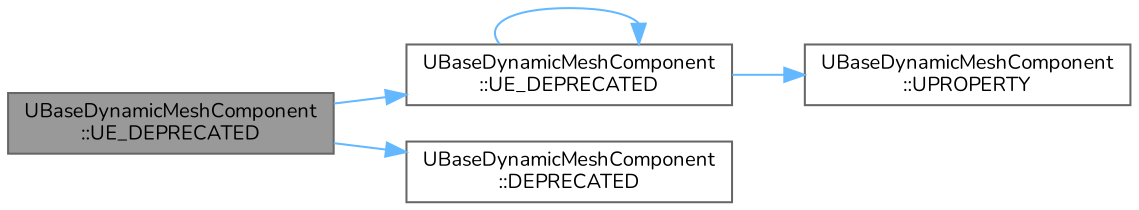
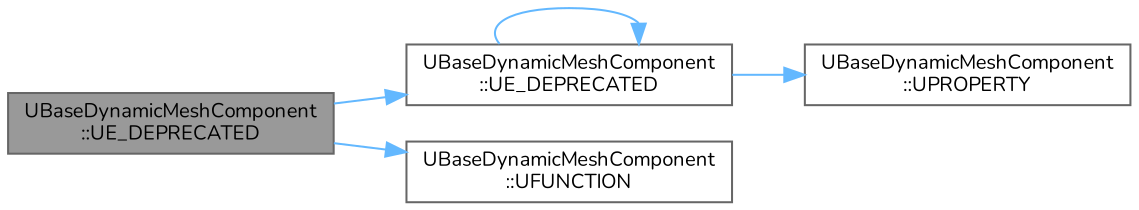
node "UBaseDynamicMeshComponent ::DEPRECATED": label "UBaseDynamicMeshComponent ::DEPRECATED" -> "UBaseDynamicMeshComponent ::UFUNCTION"
